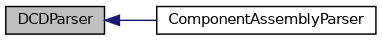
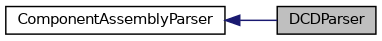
edge "ComponentAssemblyParser" -> "DCDParser": reversed
